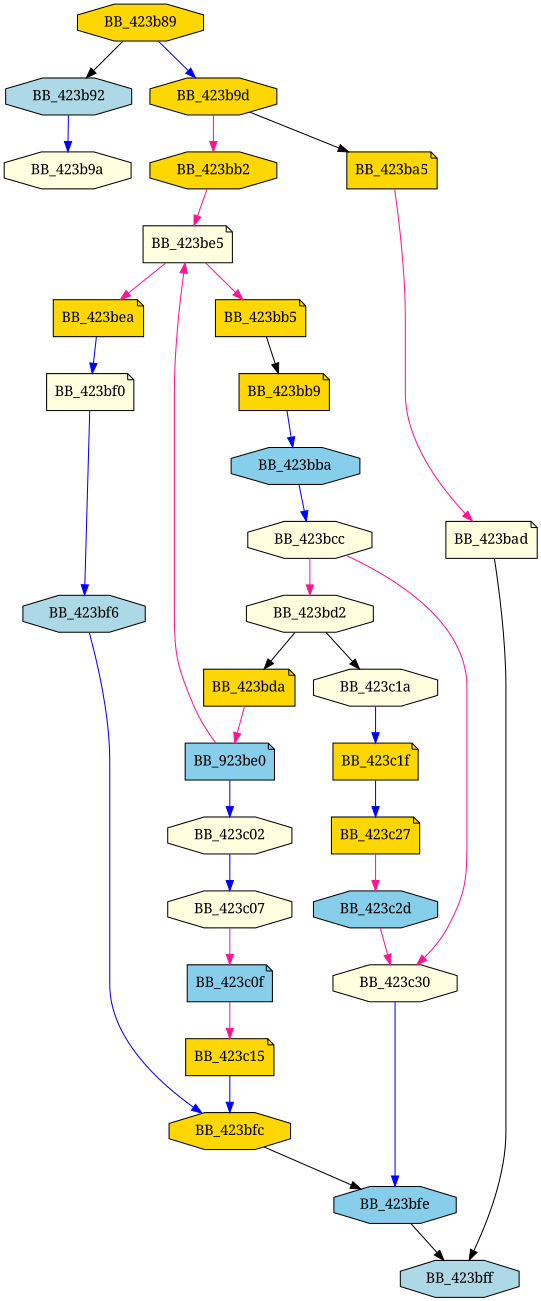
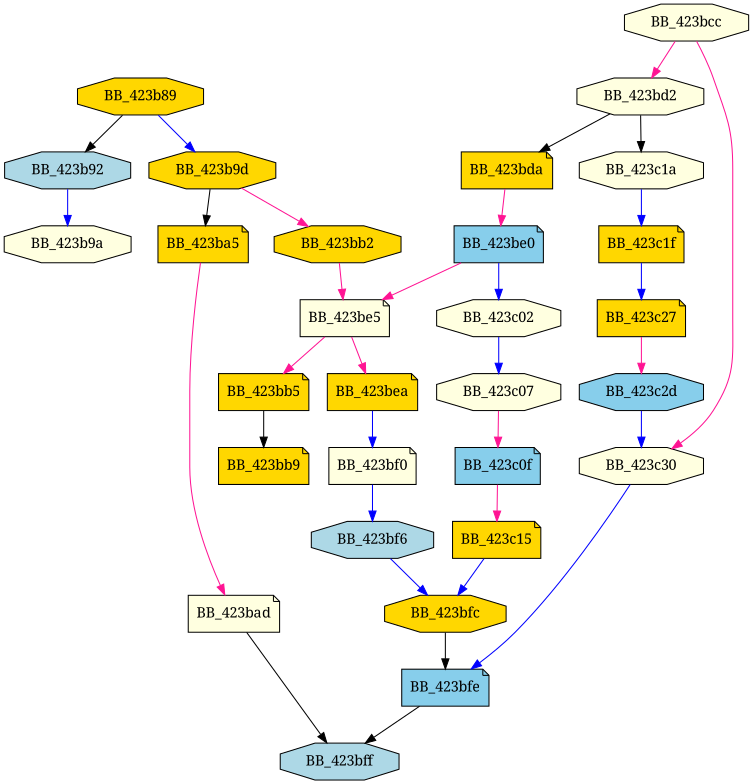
node "BB_423bba": removed
node "BB_923be0": label "BB_923be0" -> "BB_423be0"
edge "BB_423c2d" -> "BB_423c30": color deeppink -> blue
node "BB_423bfe": shape octagon -> note
